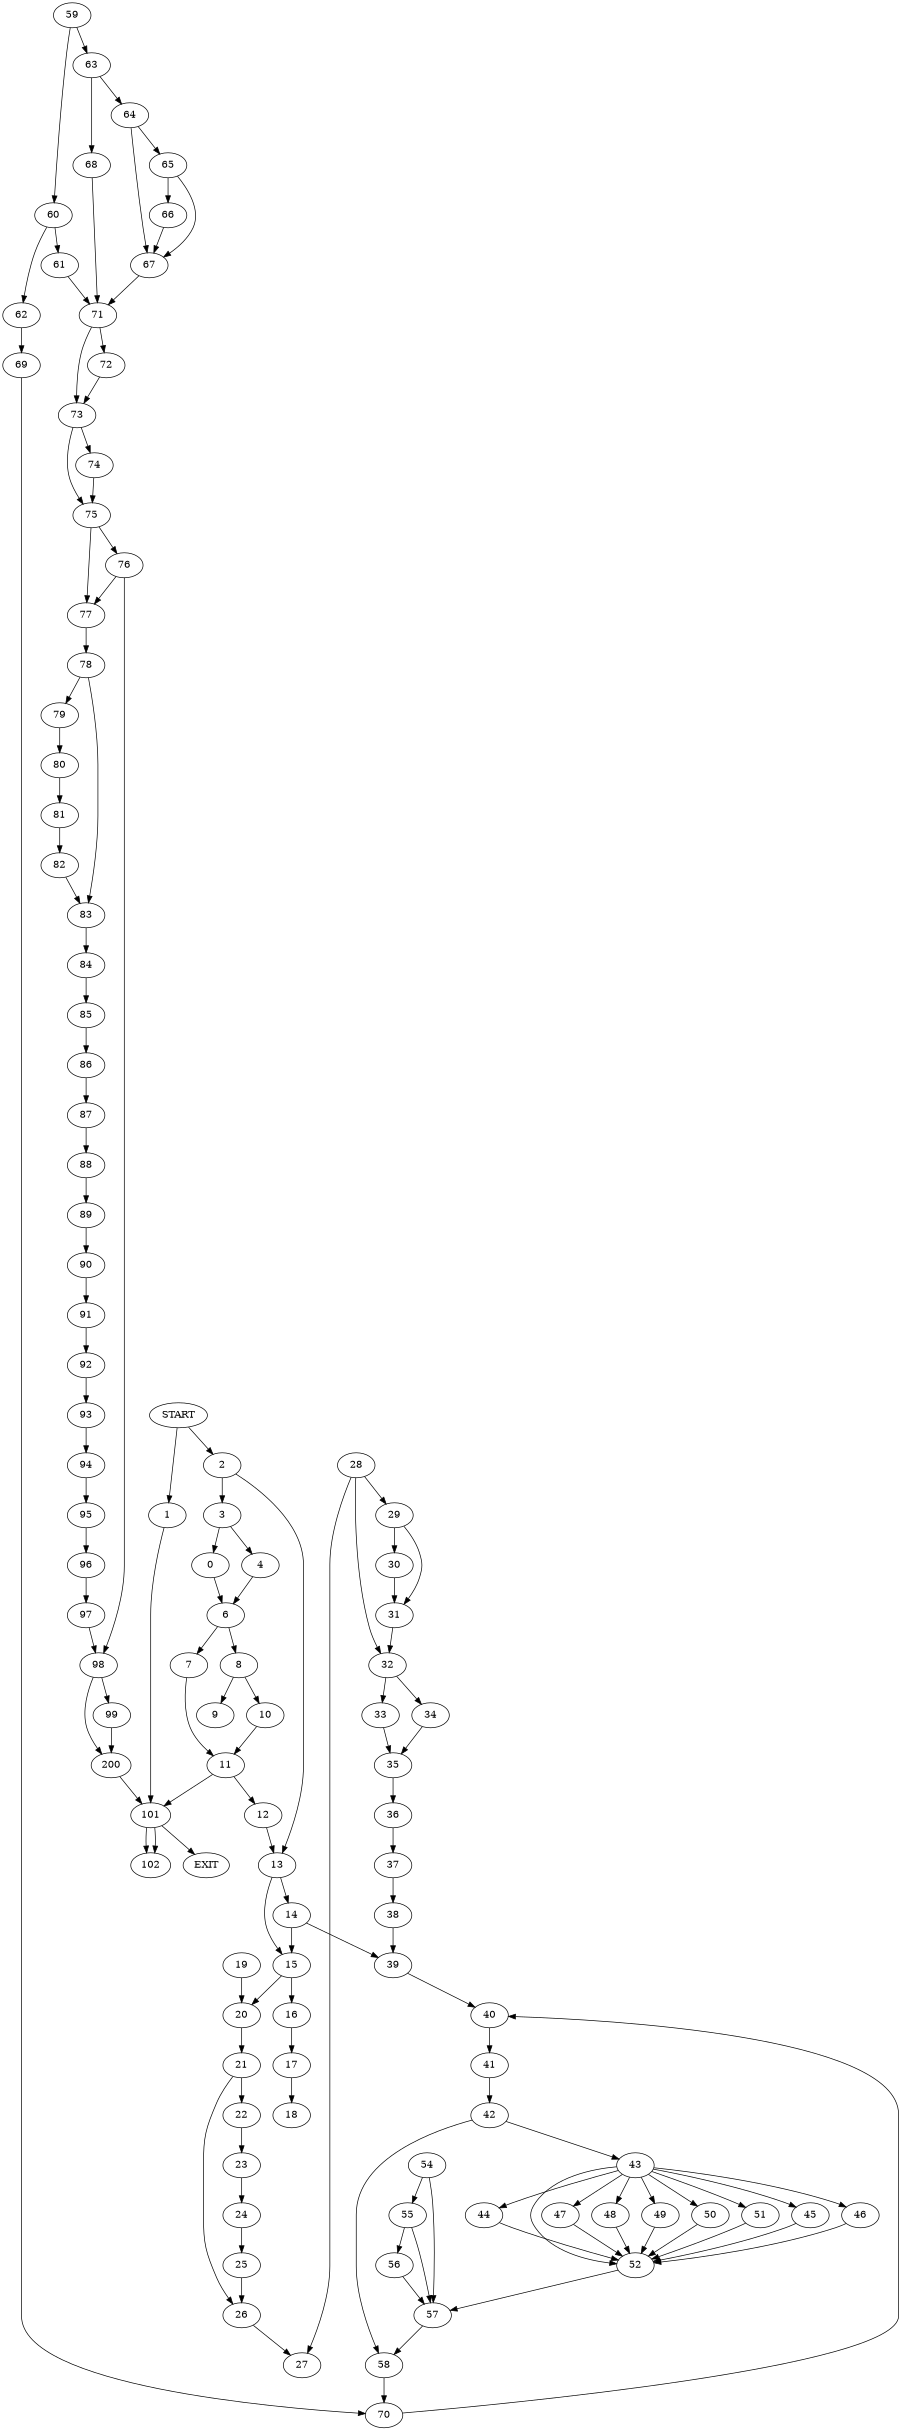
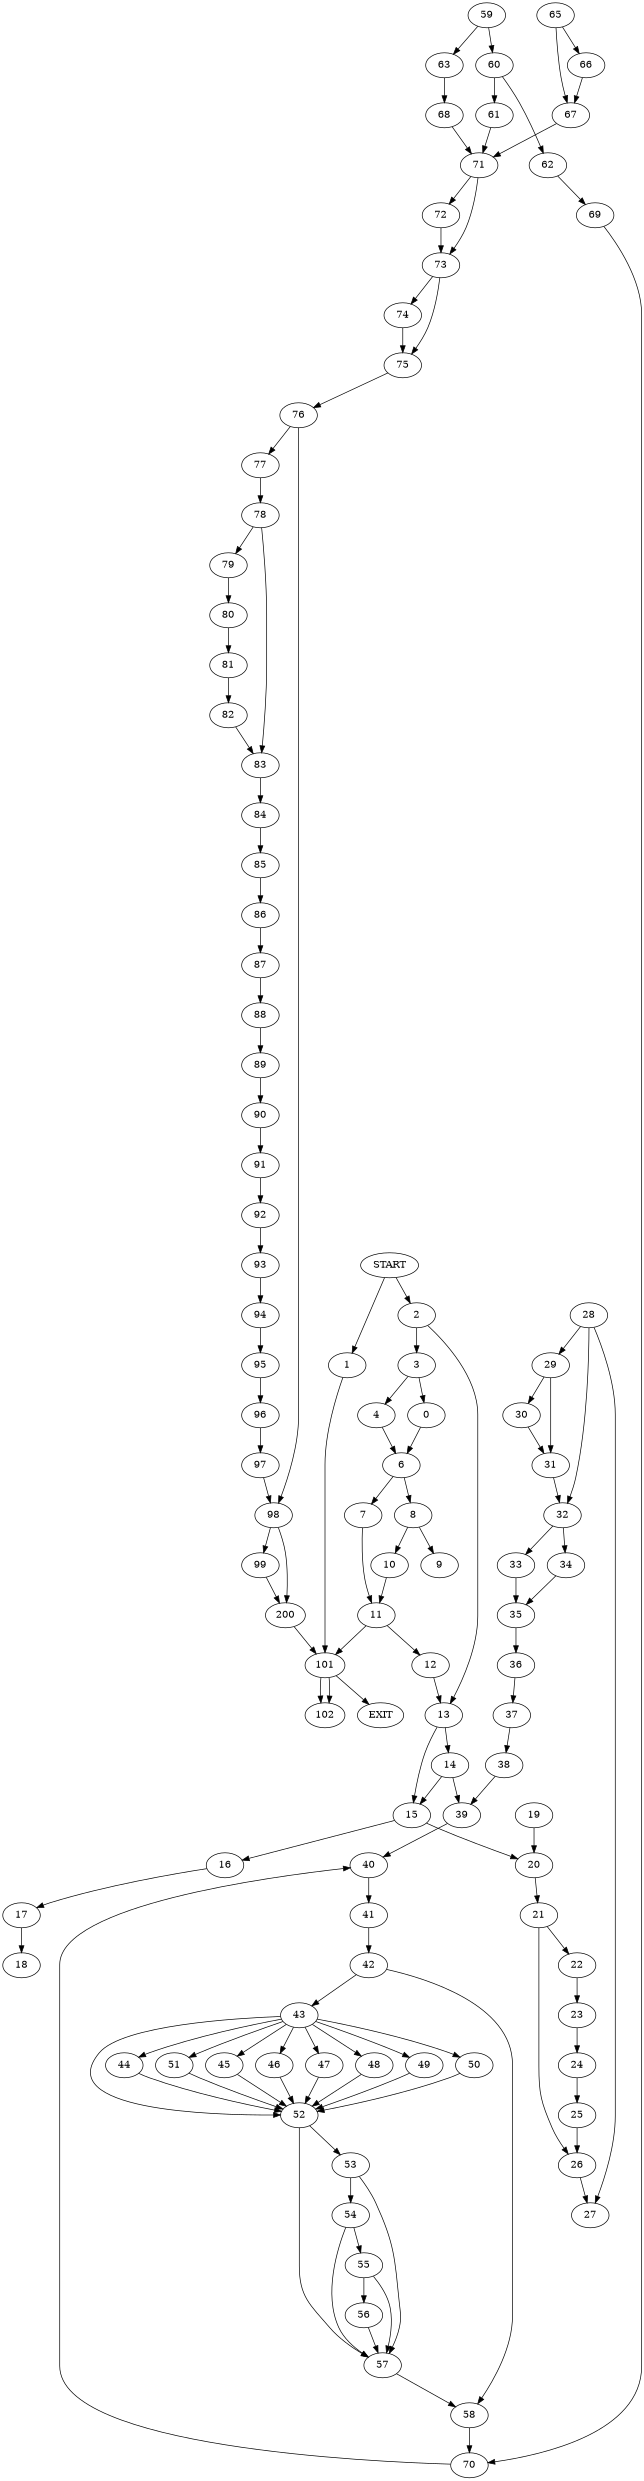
node "64": removed
edge "75" -> "77": removed
node "53": added
